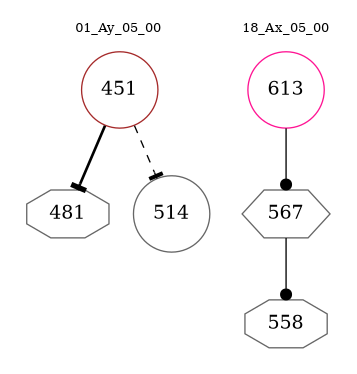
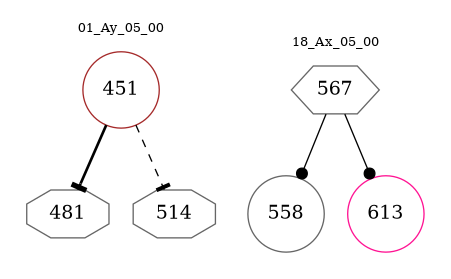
edge "613" -> "567": reversed
node "514": shape circle -> octagon
node "558": shape octagon -> circle
